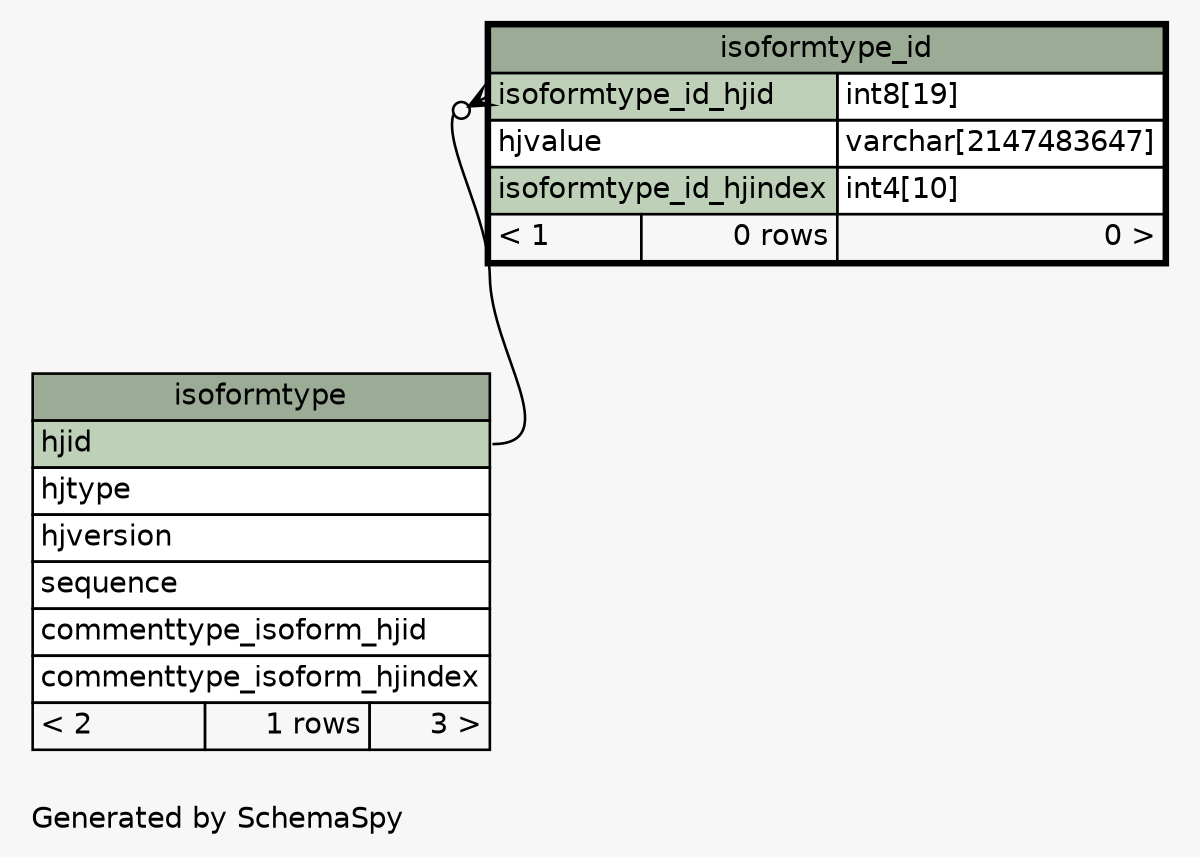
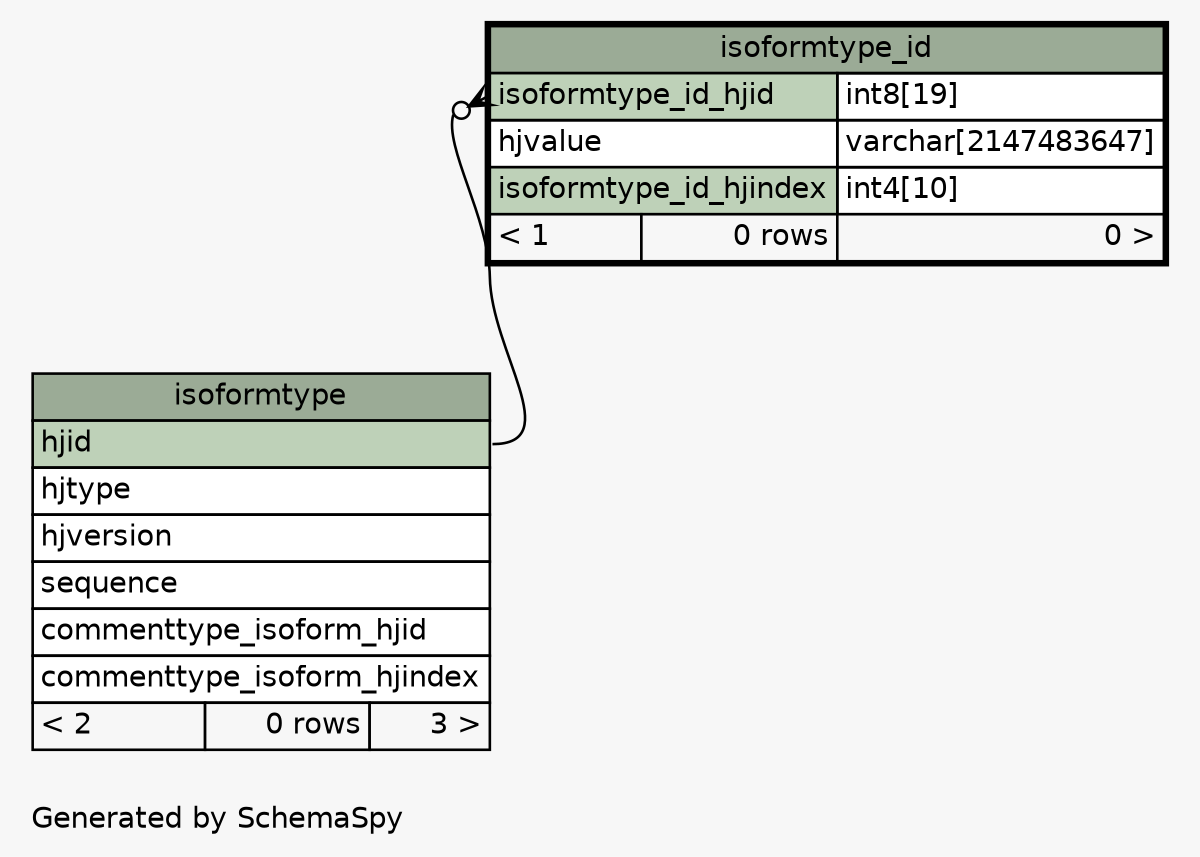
node "isoformtype": text "1 rows" -> "0 rows"
